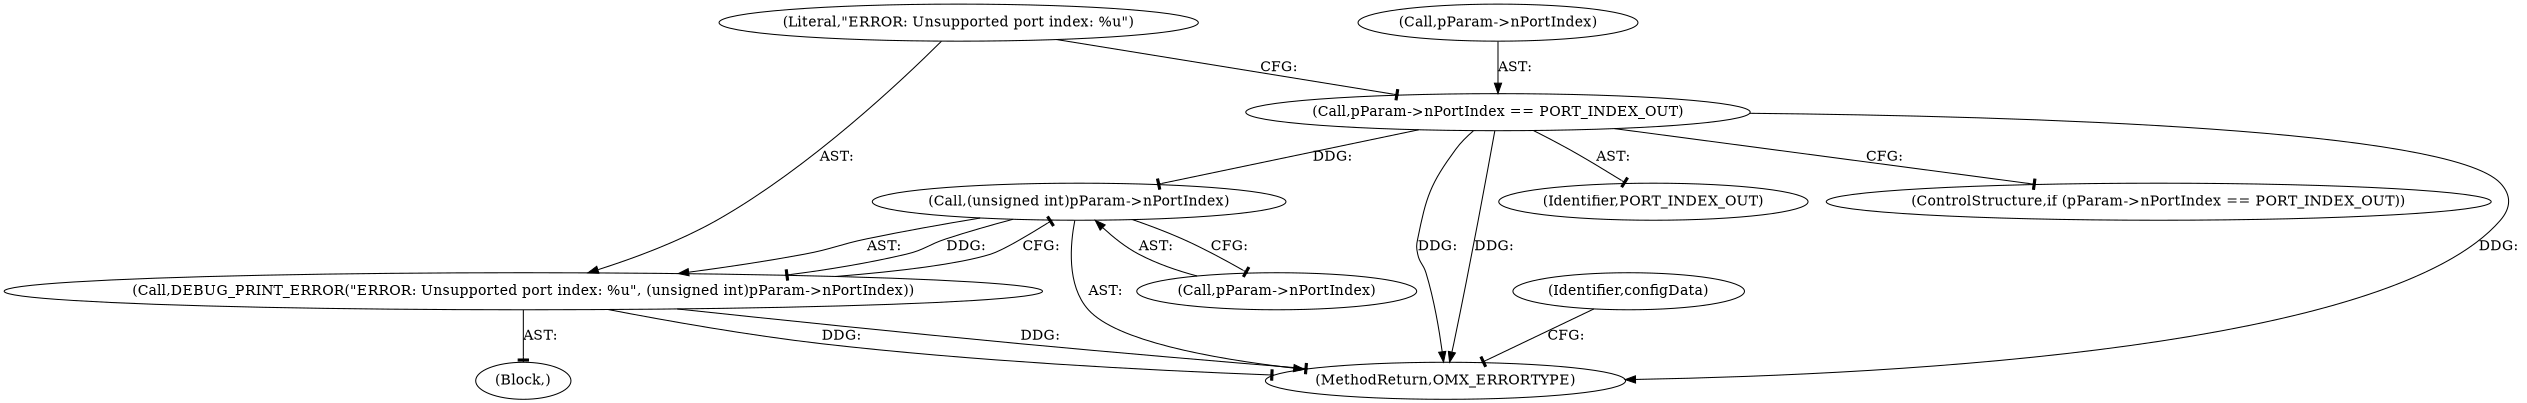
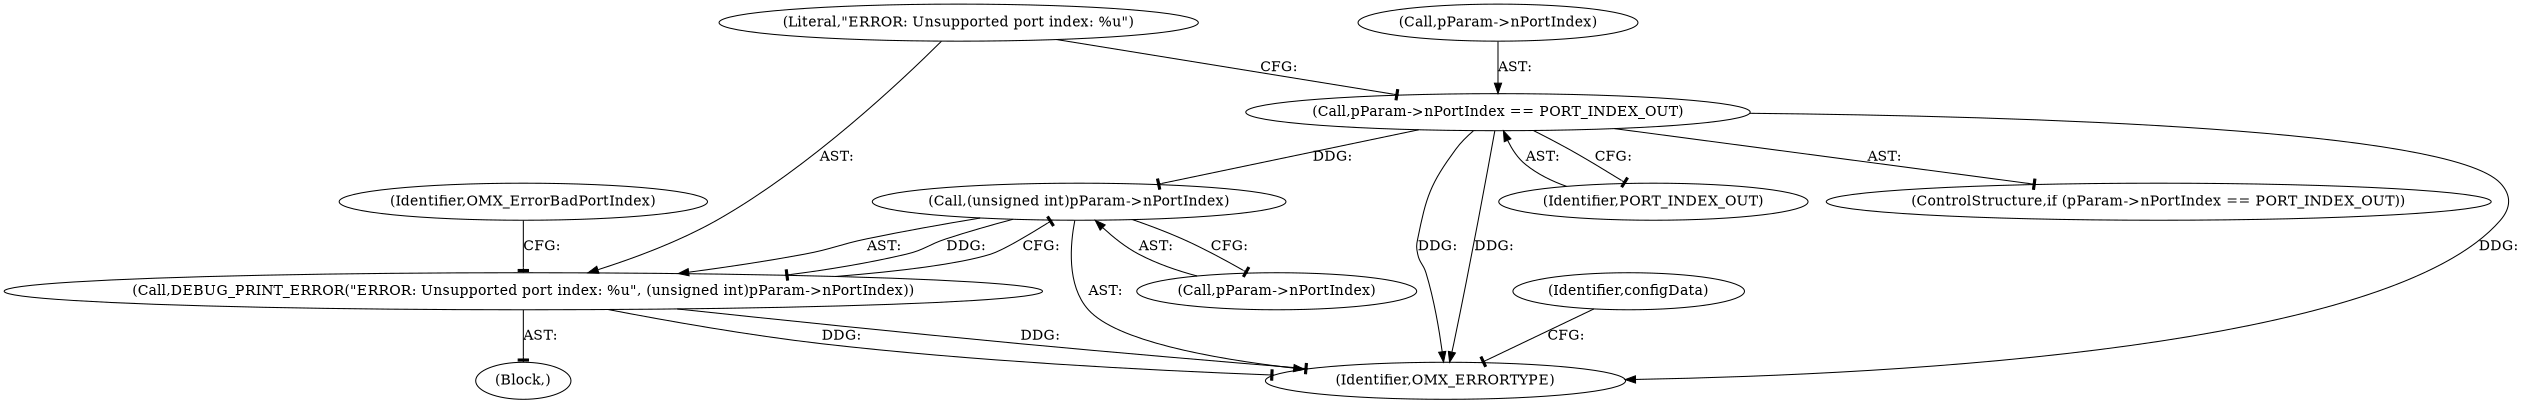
edge "(Call,pParam->nPortIndex == PORT_INDEX_OUT)" -> "(Identifier,PORT_INDEX_OUT)": label "AST: " -> "CFG: "
edge "(Call,pParam->nPortIndex == PORT_INDEX_OUT)" -> "(ControlStructure,if (pParam->nPortIndex == PORT_INDEX_OUT))": label "CFG: " -> "AST: "
edge "(Identifier,PORT_INDEX_OUT)" -> "(Call,pParam->nPortIndex == PORT_INDEX_OUT)": added, label "AST:"
node "(Identifier,OMX_ErrorBadPortIndex)": added
node "(MethodReturn,OMX_ERRORTYPE)": label "(MethodReturn,OMX_ERRORTYPE)" -> "(Identifier,OMX_ERRORTYPE)"
